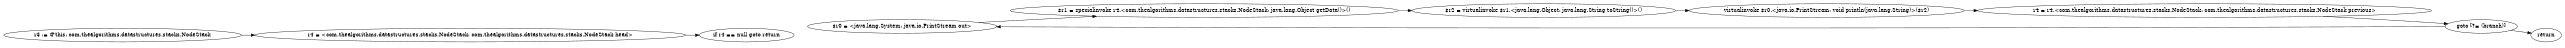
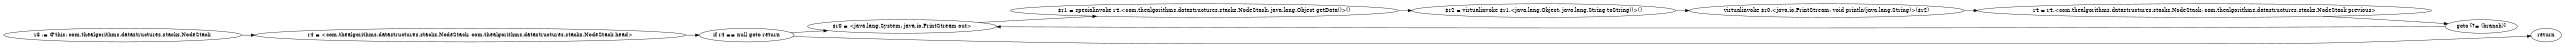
edge "if r4 == null goto return" -> "$r0 = <java.lang.System: java.io.PrintStream out>": added
edge "goto [?= (branch)]" -> "return": now "if r4 == null goto return" -> "return"
